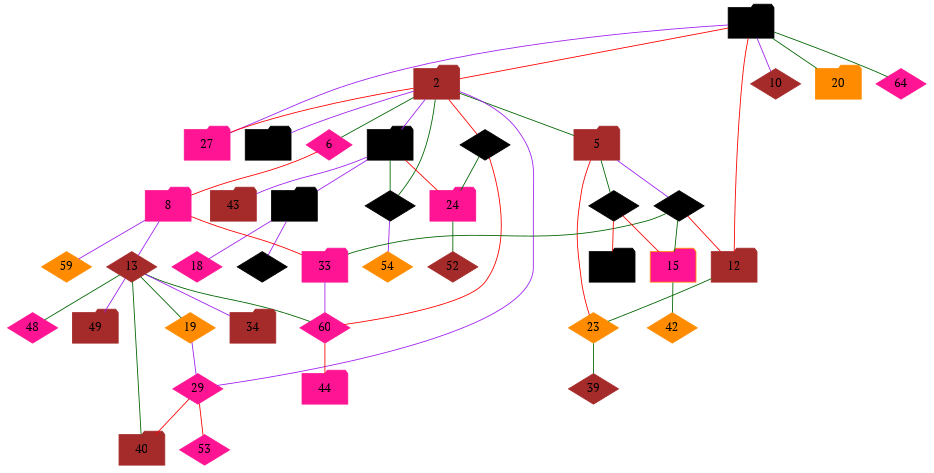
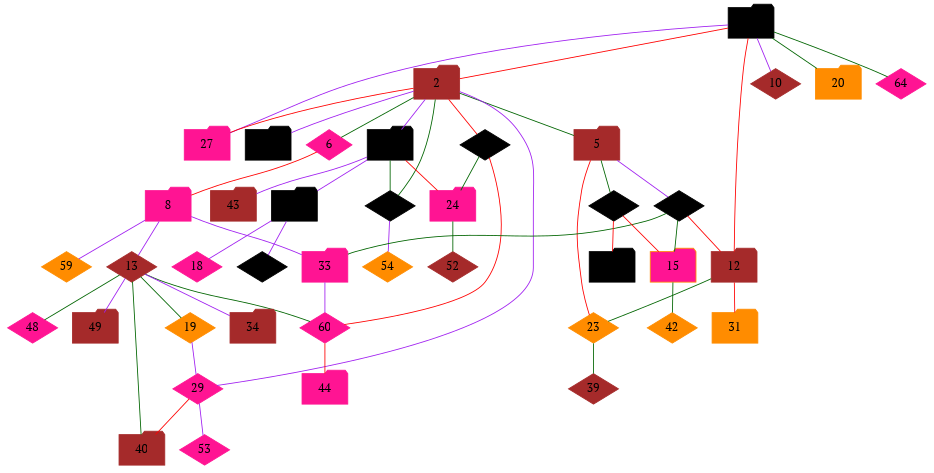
edge "8" -- "33": color red -> purple
node "31": added
edge "29" -- "53": color red -> purple
